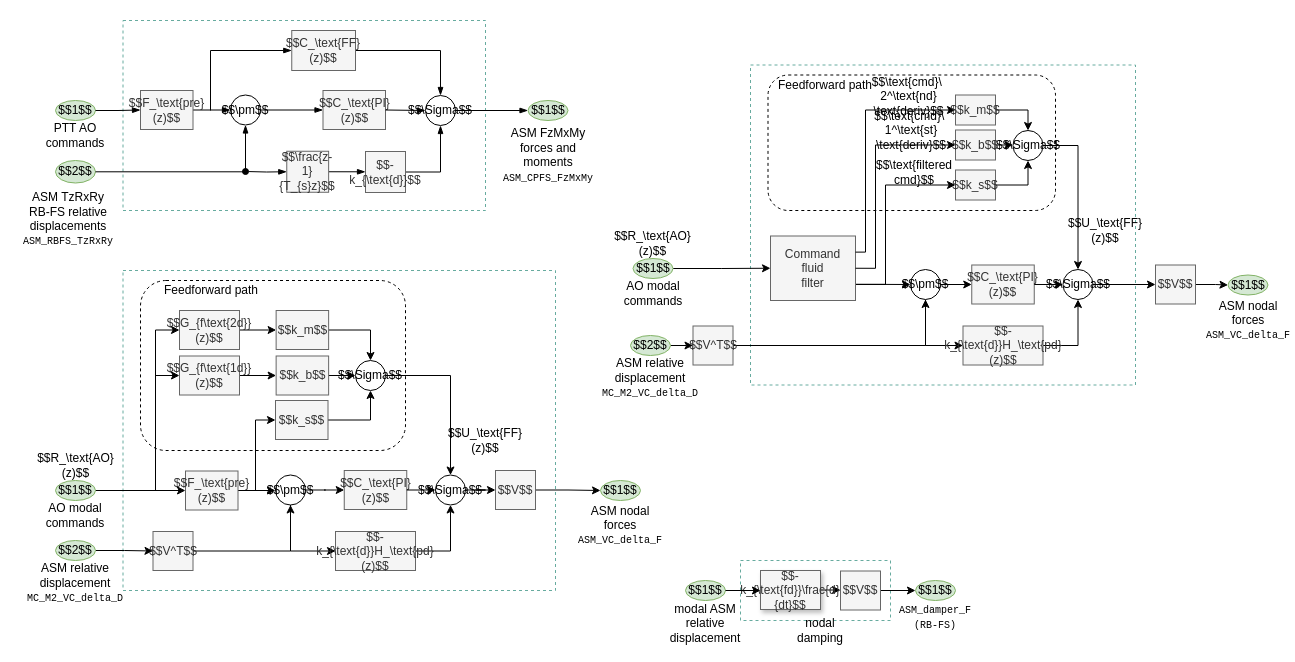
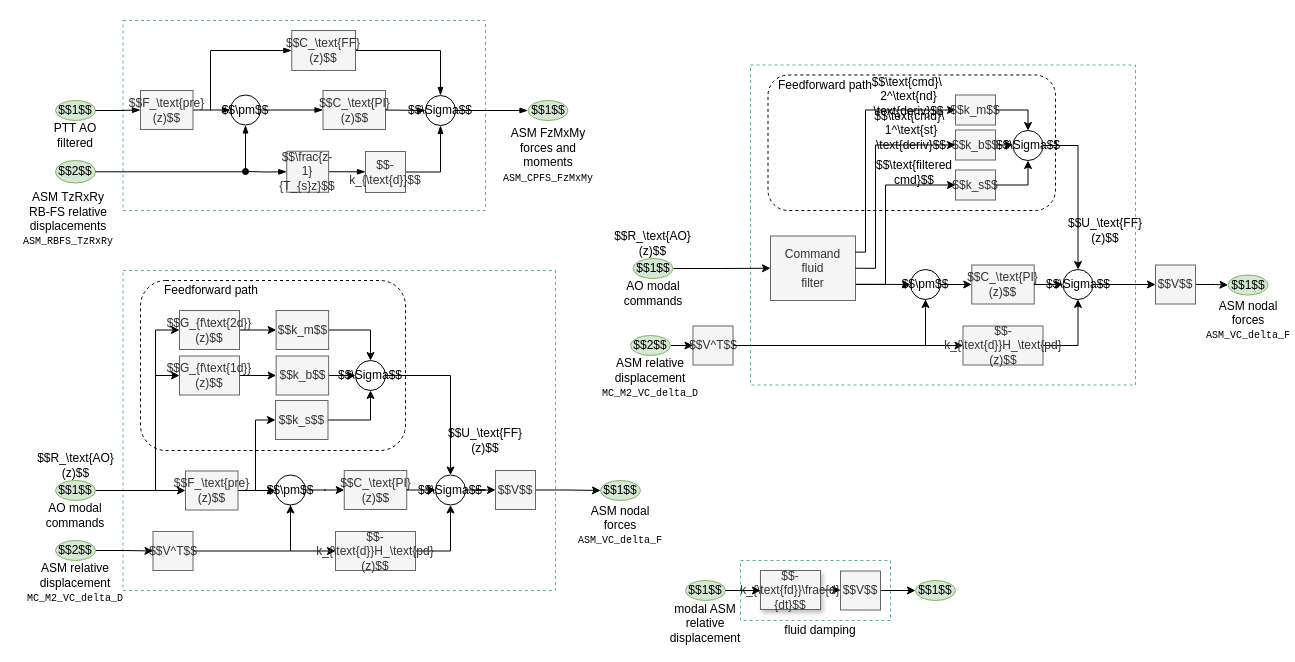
node "PTT AO commands": label "PTT AO commands" -> "PTT AO filtered"
node "ASM_damper_F (RB-FS)": removed
node "nodal damping": label "nodal damping" -> "fluid damping"
